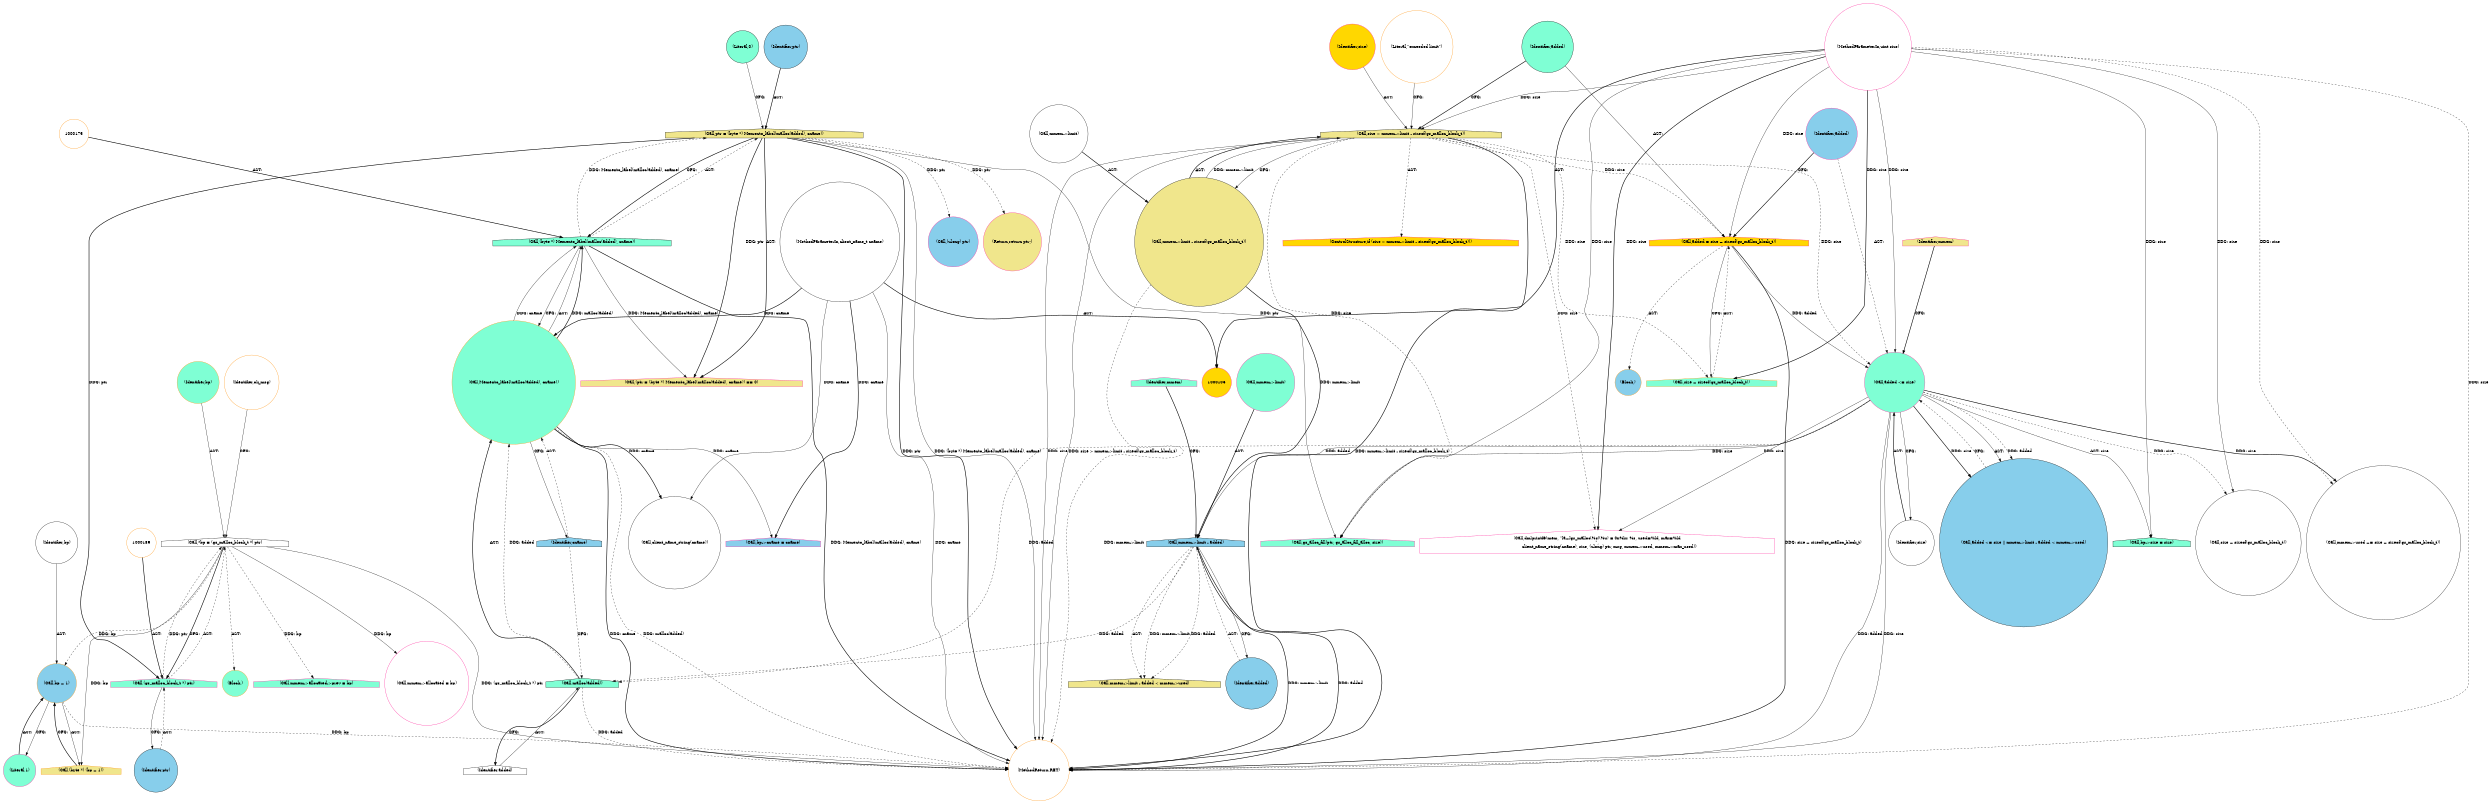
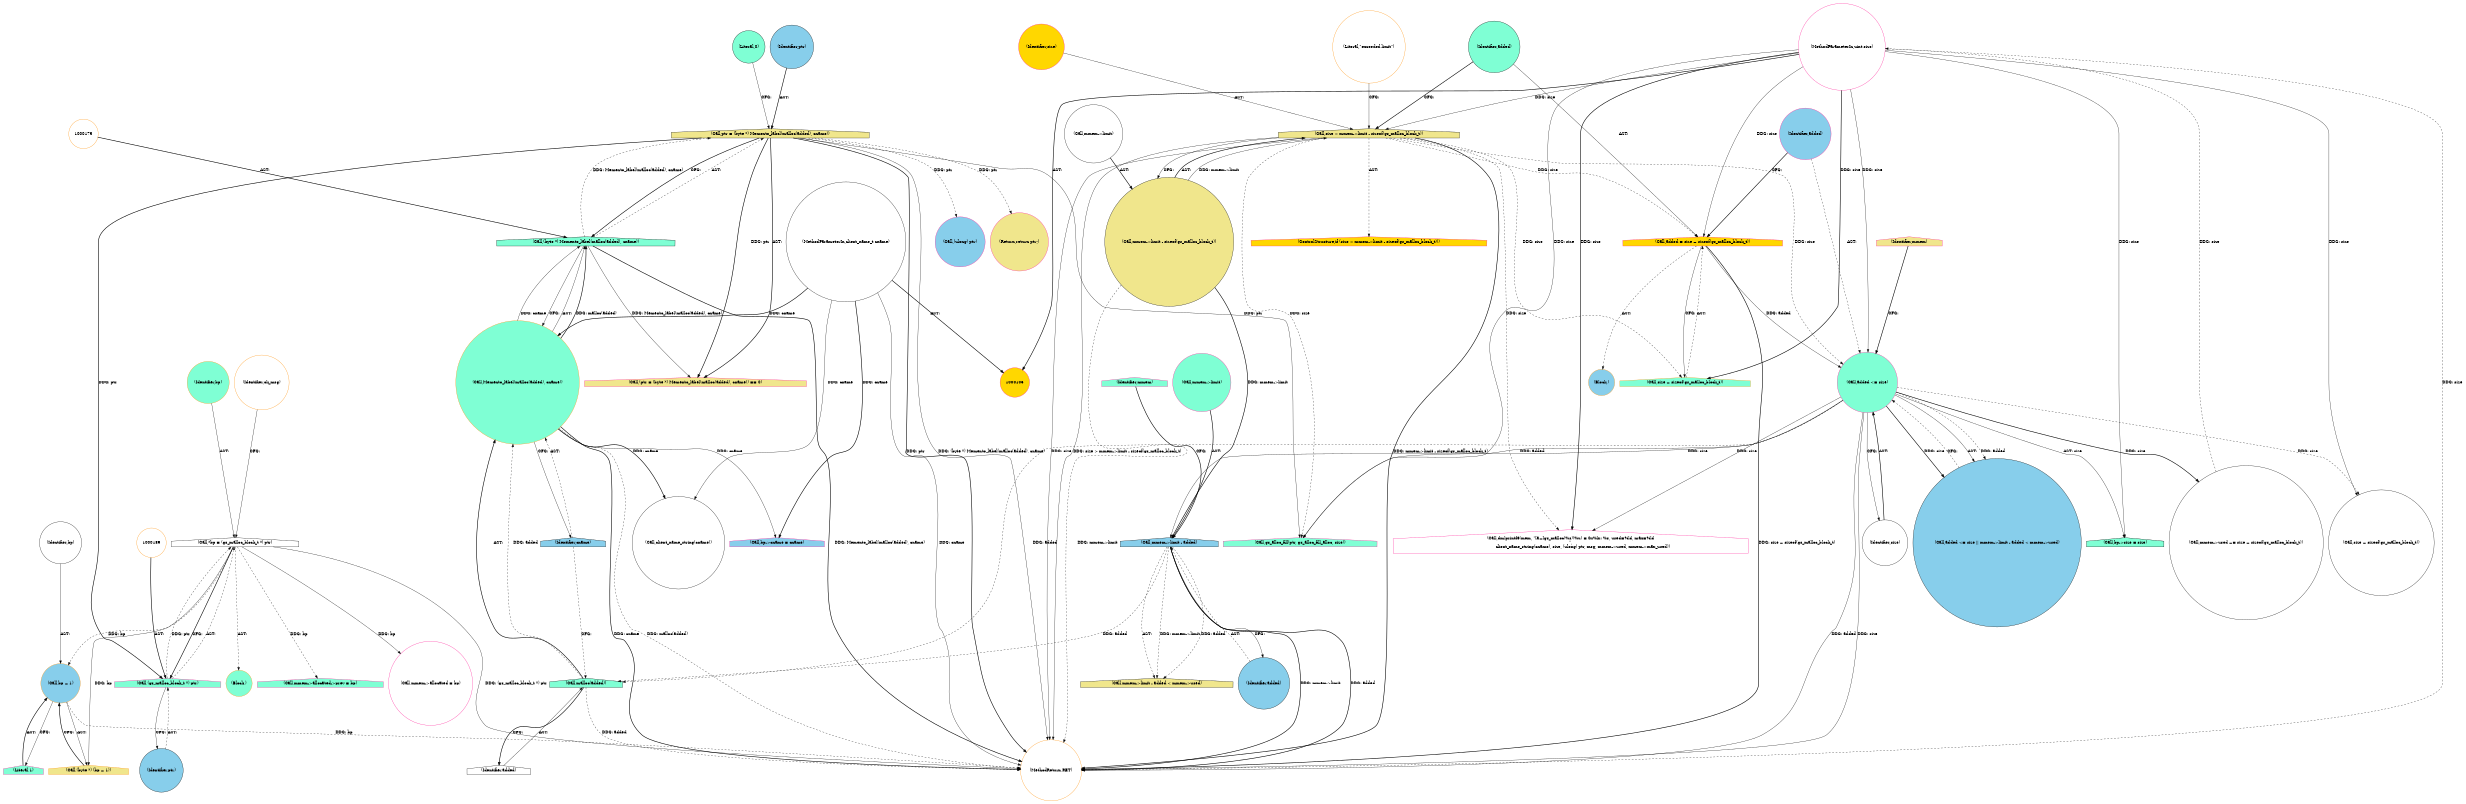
edge "(MethodParameterIn,uint size)" -> "(Call,mmem->used += size + sizeof(gs_malloc_block_t))": reversed
node "(Literal,1)": shape circle -> house
